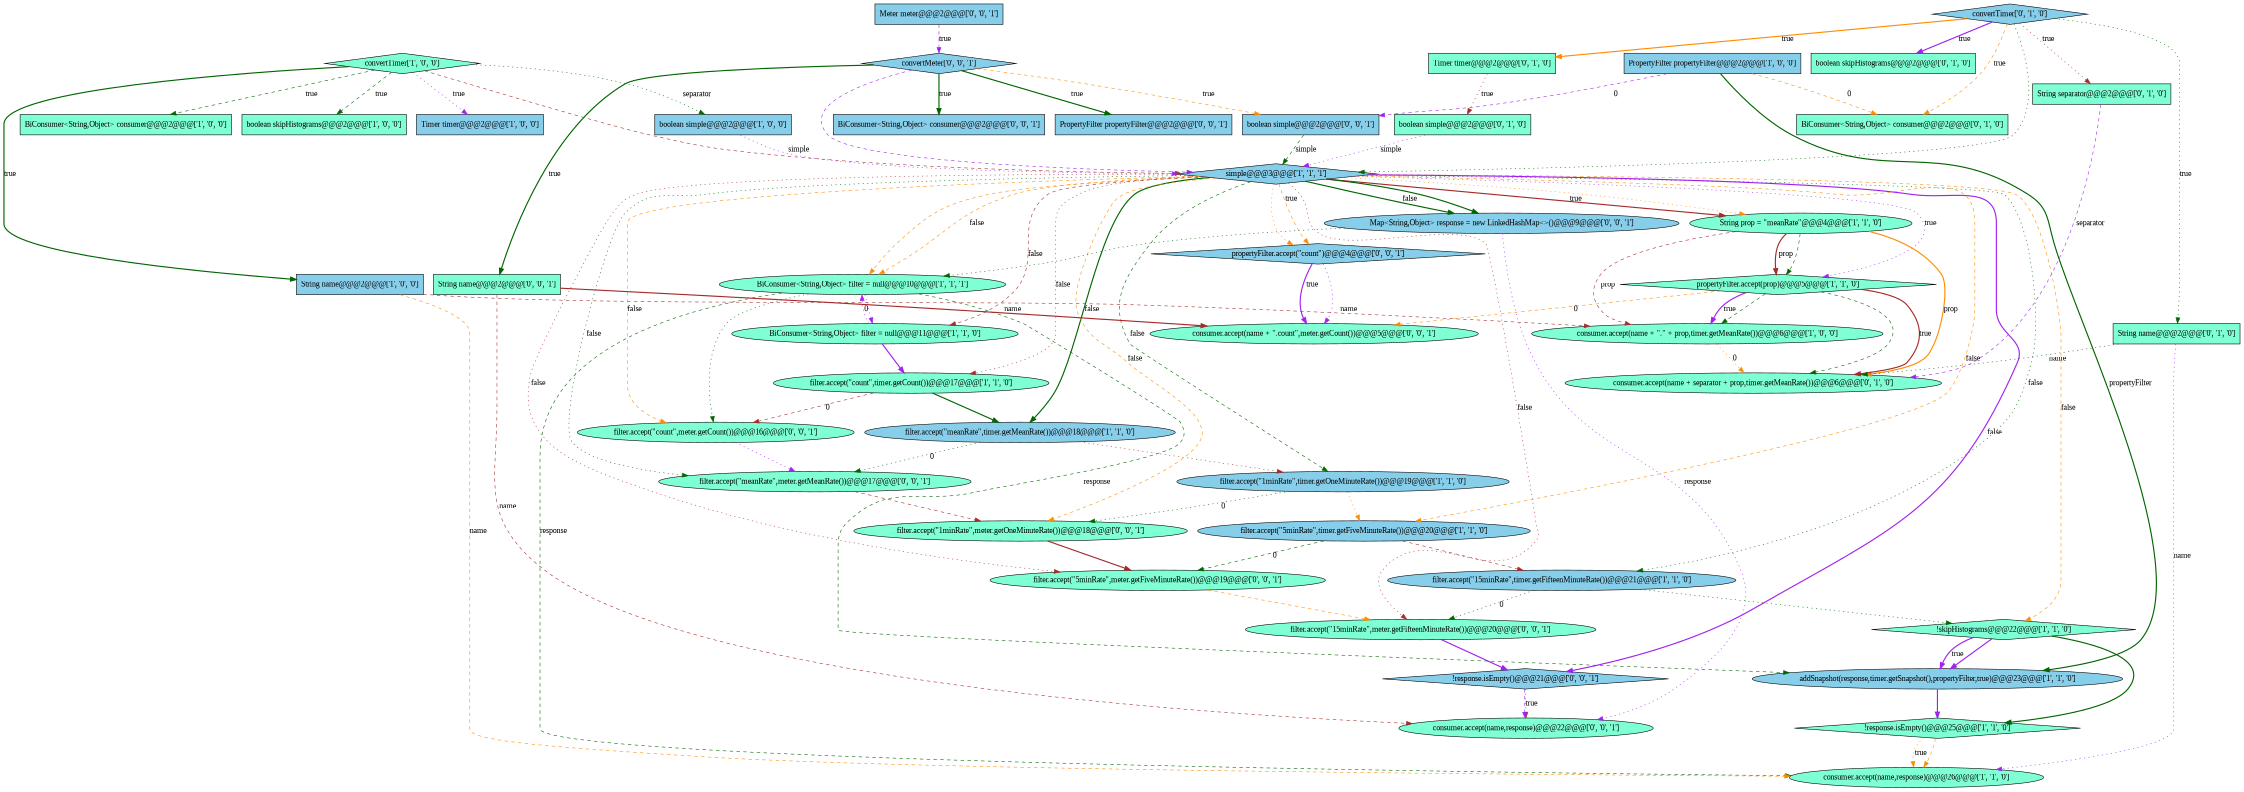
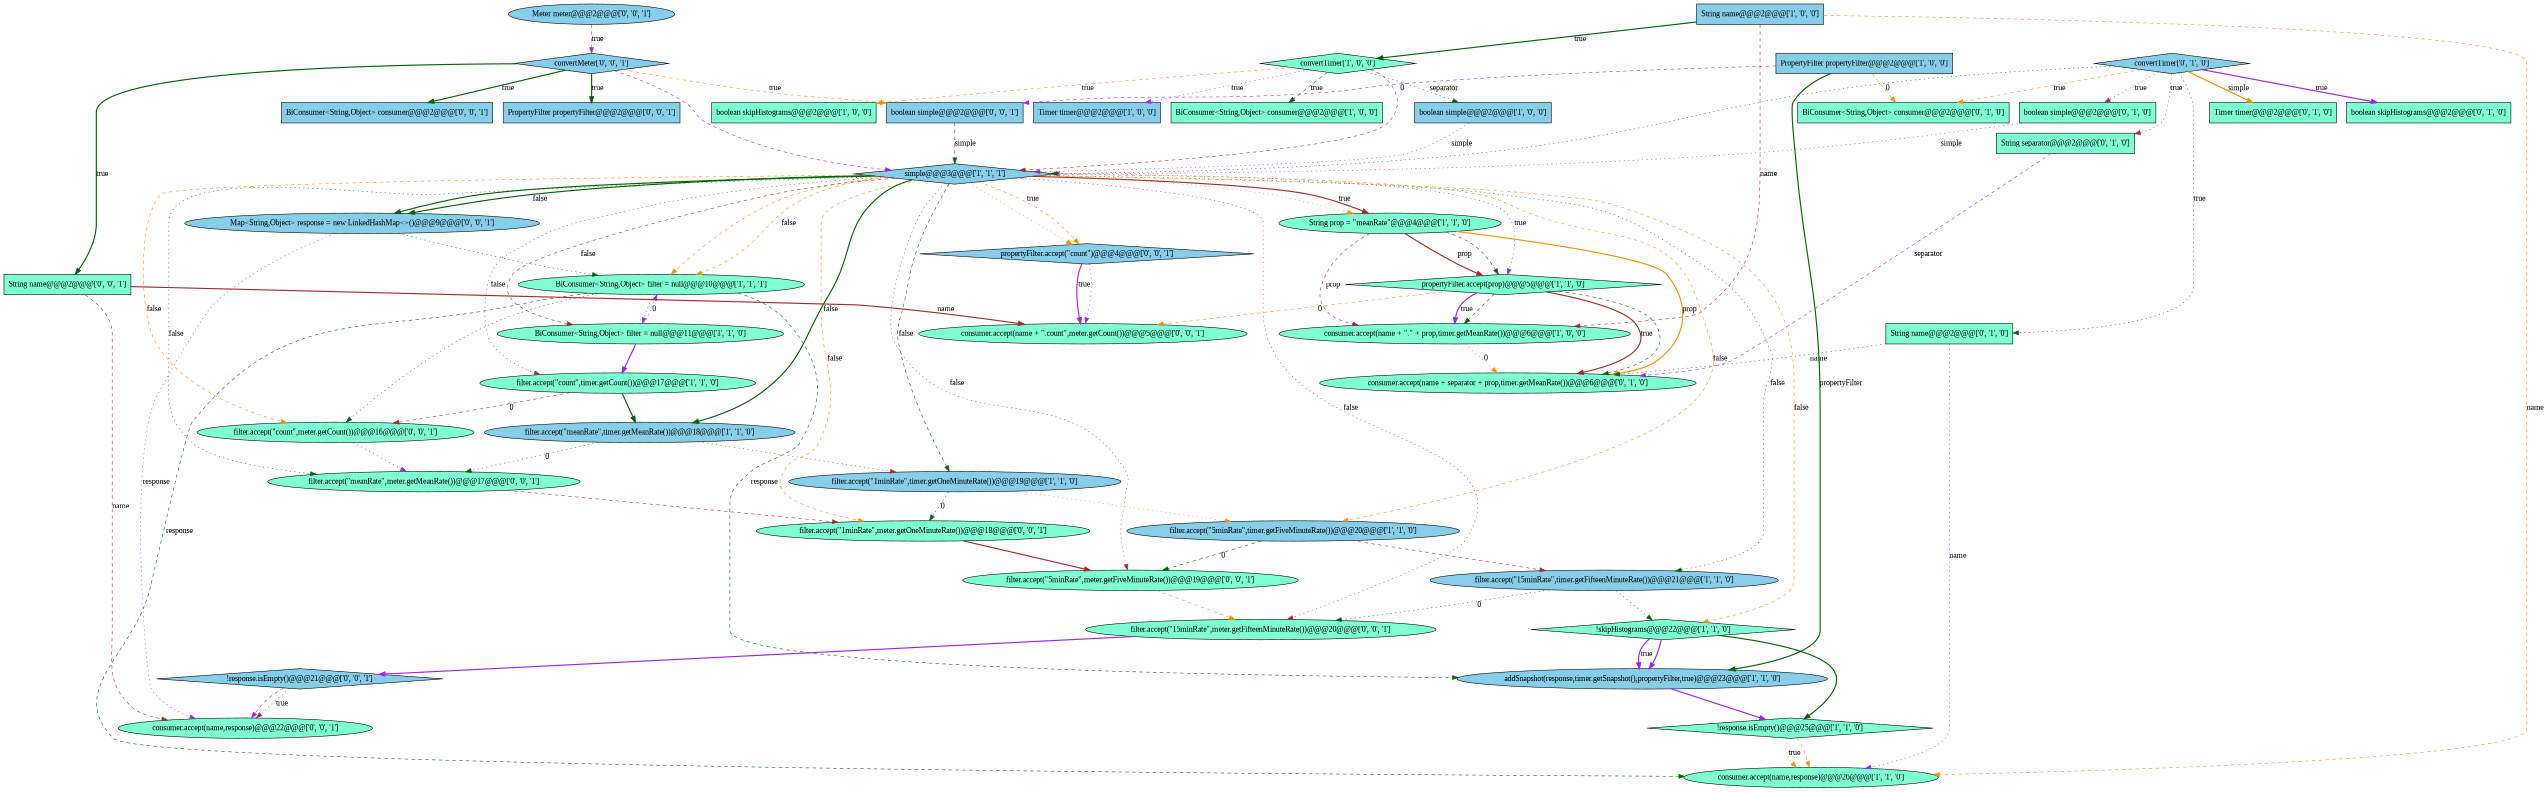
node "Meter meter@@@2@@@['0', '0', '1']": shape box -> ellipse
edge "convertTimer['0', '1', '0']" -> "Timer timer@@@2@@@['0', '1', '0']": label "true" -> "simple"
edge "Timer timer@@@2@@@['0', '1', '0']" -> "boolean simple@@@2@@@['0', '1', '0']": now "convertTimer['0', '1', '0']" -> "boolean simple@@@2@@@['0', '1', '0']"
edge "convertTimer['1', '0', '0']" -> "boolean skipHistograms@@@2@@@['1', '0', '0']": color darkgreen -> darkorange
edge "convertTimer['1', '0', '0']" -> "String name@@@2@@@['1', '0', '0']": reversed
edge "simple@@@3@@@['1', '1', '1']" -> "!response.isEmpty()@@@21@@@['0', '0', '1']": removed, label "false"
